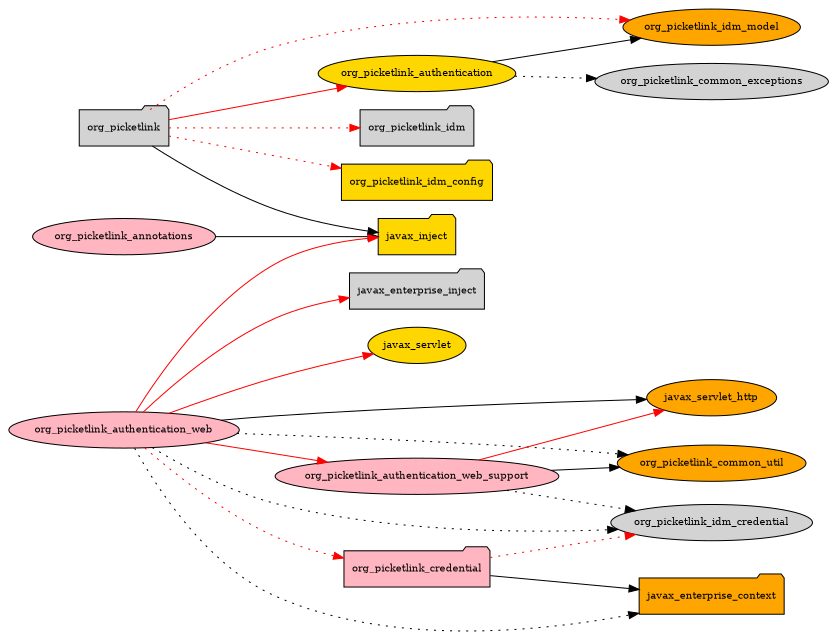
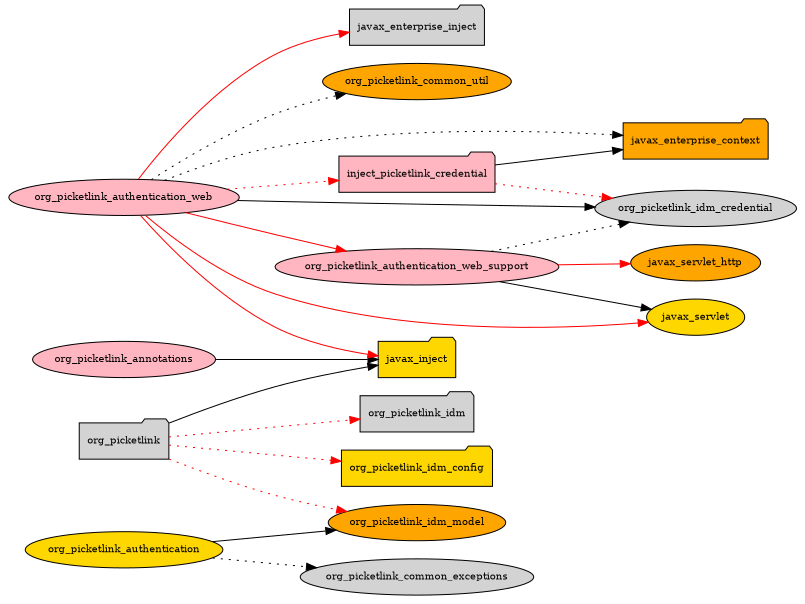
edge "org_picketlink" -> "org_picketlink_authentication": removed
edge "org_picketlink_authentication_web" -> "javax_servlet_http": removed
edge "org_picketlink_authentication_web_support" -> "org_picketlink_common_util": now "org_picketlink_authentication_web_support" -> "javax_servlet"
edge "org_picketlink_authentication_web" -> "org_picketlink_idm_credential": style dotted -> solid
node "org_picketlink_credential": label "org_picketlink_credential" -> "inject_picketlink_credential"
